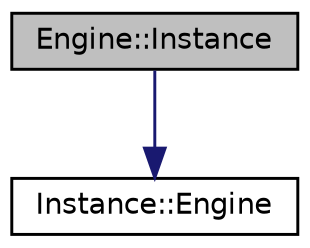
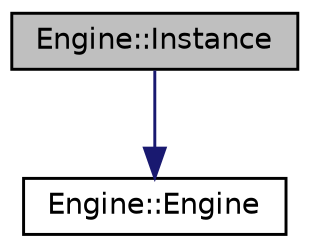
node "Instance::Engine": label "Instance::Engine" -> "Engine::Engine"
